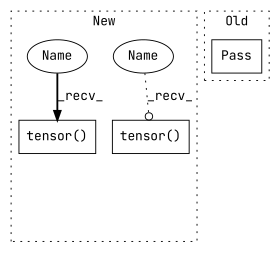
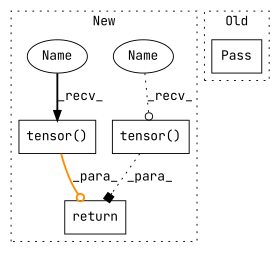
node "return": added
